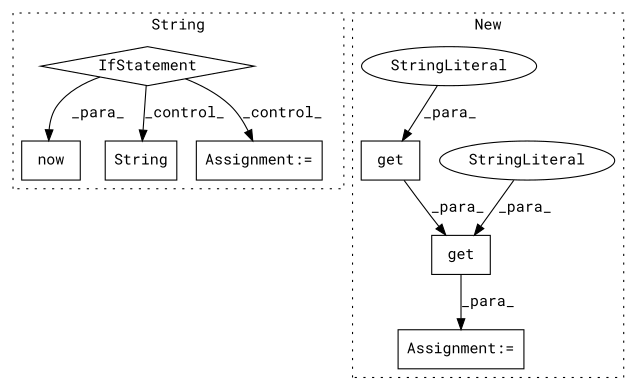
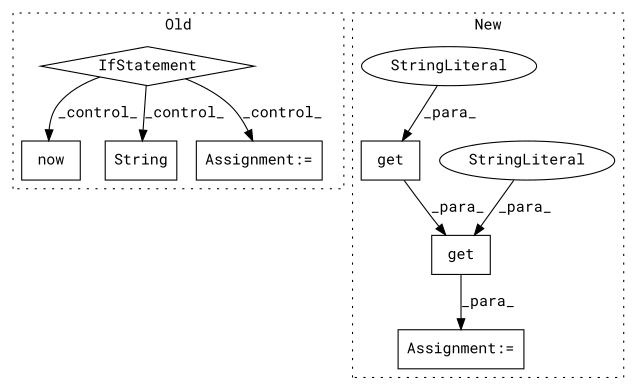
cluster "String": label "String" -> "Old"
edge "IfStatement" -> "now": label "_para_" -> "_control_"
